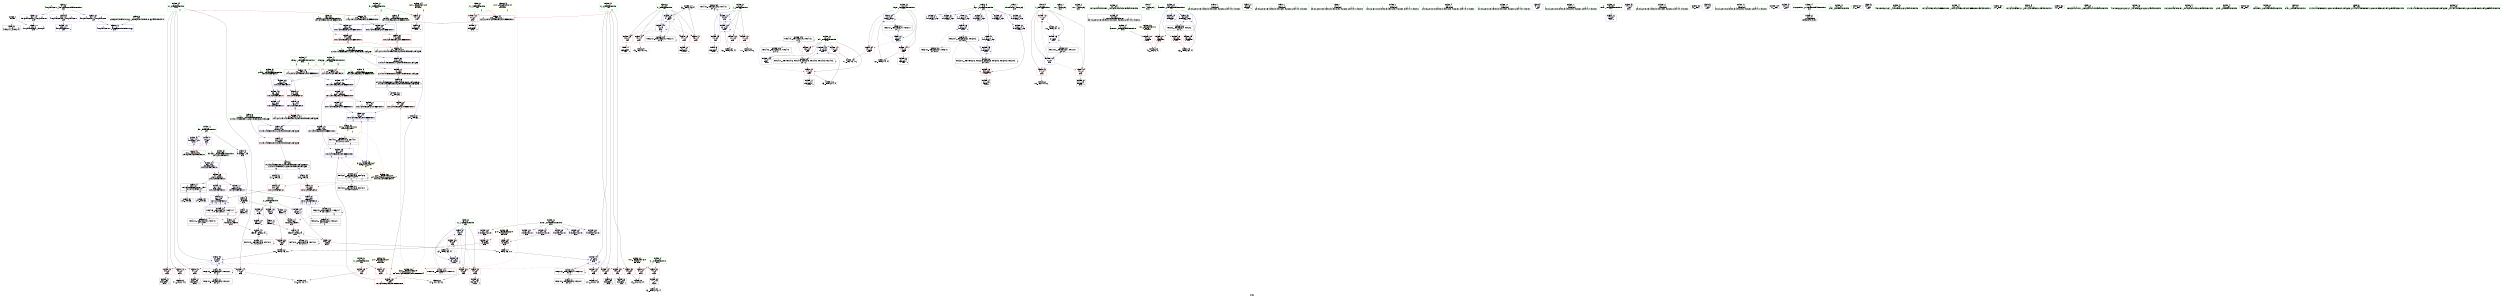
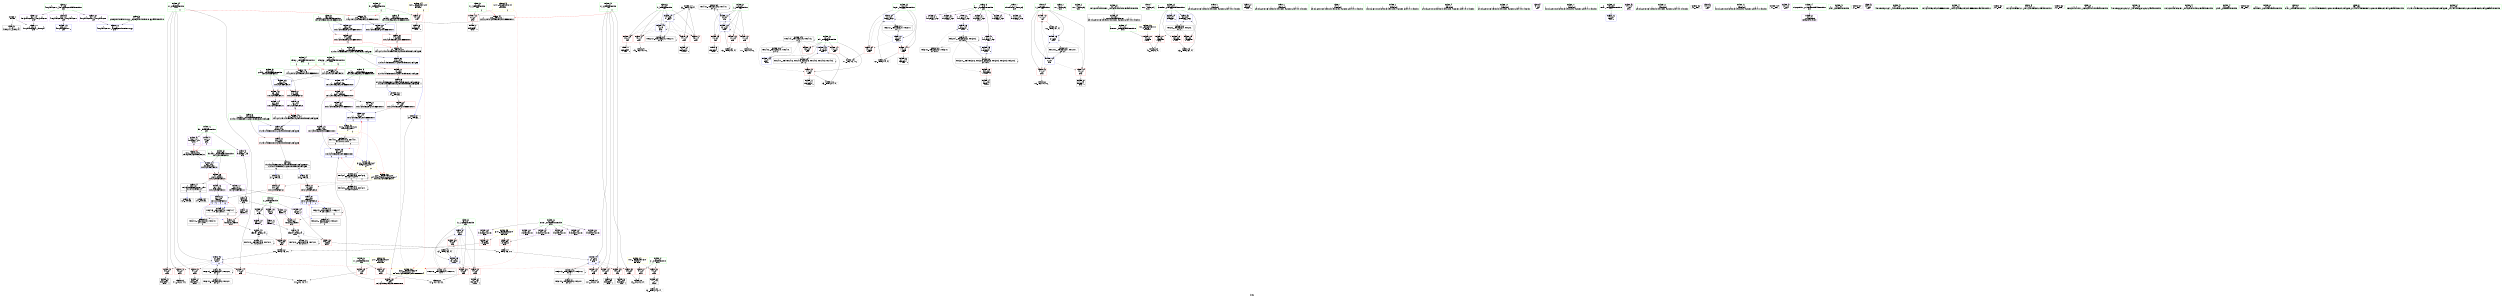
edge "NodeID: 38" -> "NodeID: 145": now "NodeID: 277" -> "NodeID: 145"
node "NodeID: 88": removed
